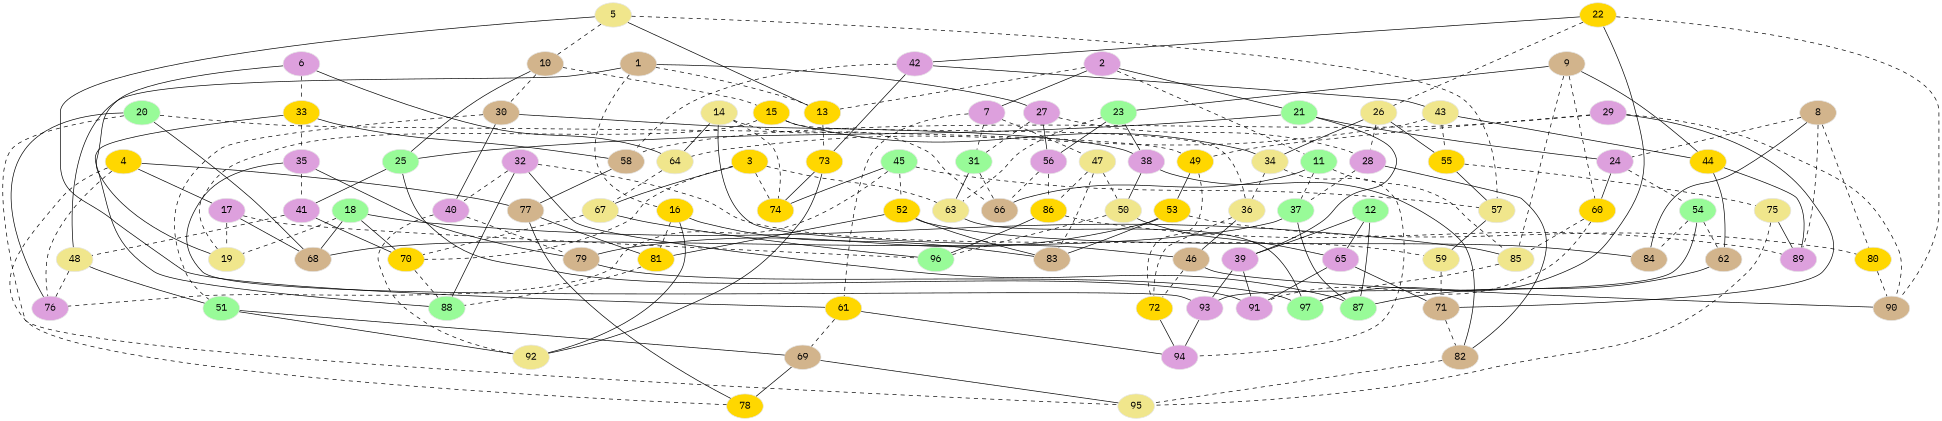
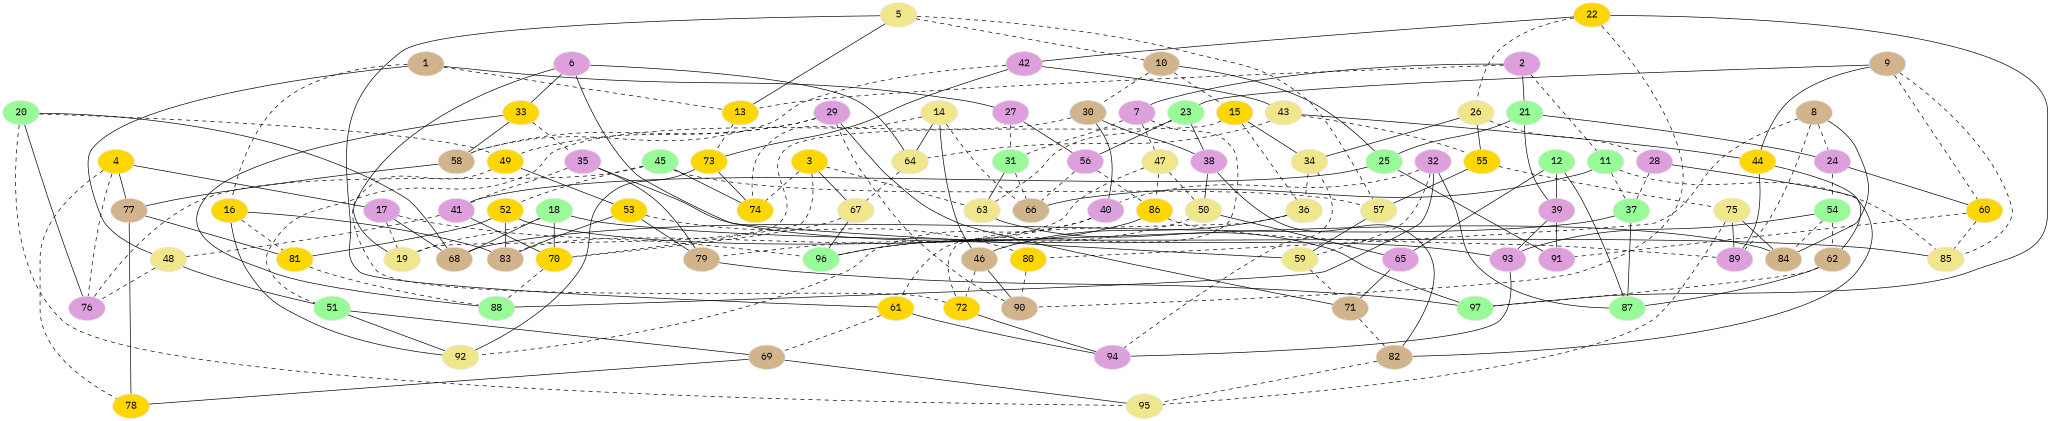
edge "6" -- "33": style dashed -> solid
edge "27" -- "28": removed
edge "75" -- "84": added
edge "6" -- "59": added
edge "65" -- "91": removed
edge "85" -- "97": now "62" -- "97"
